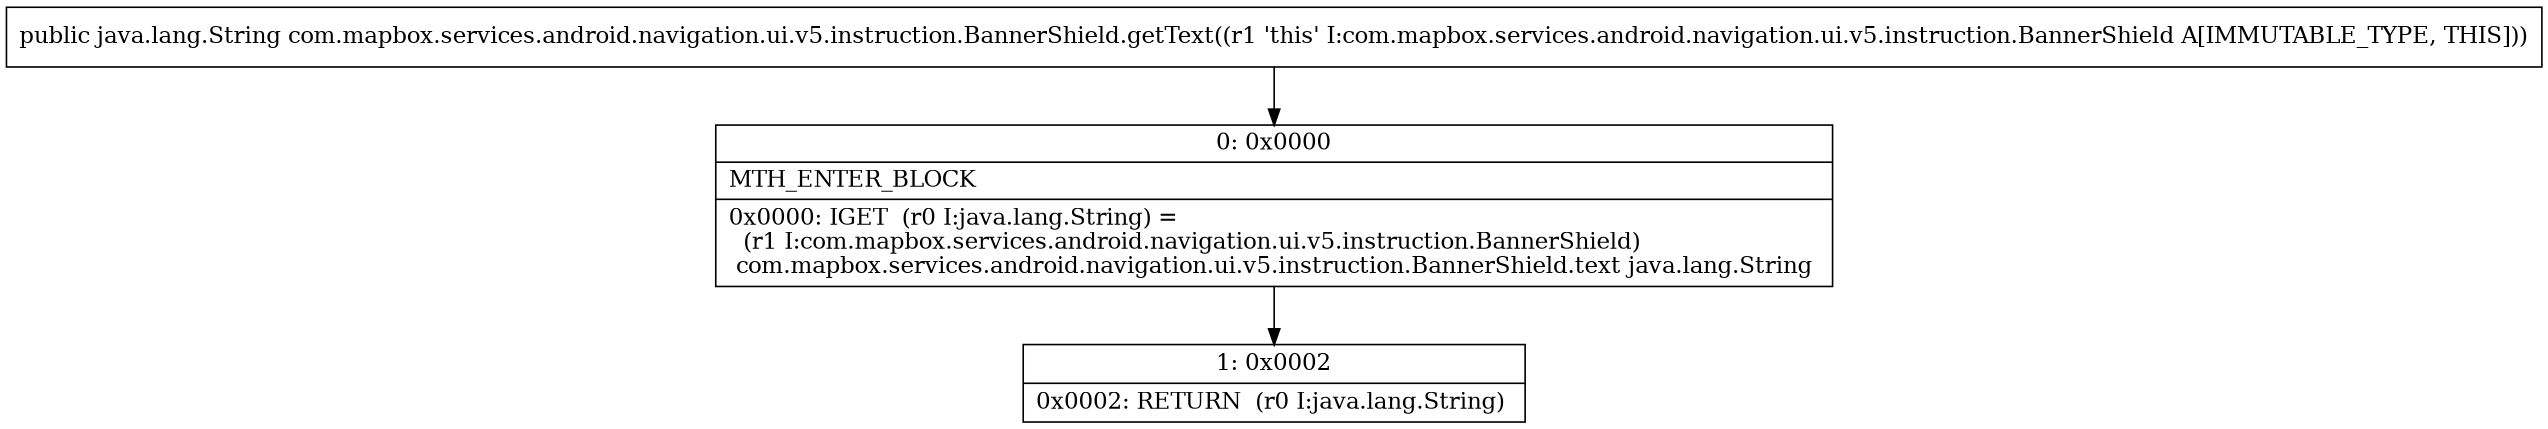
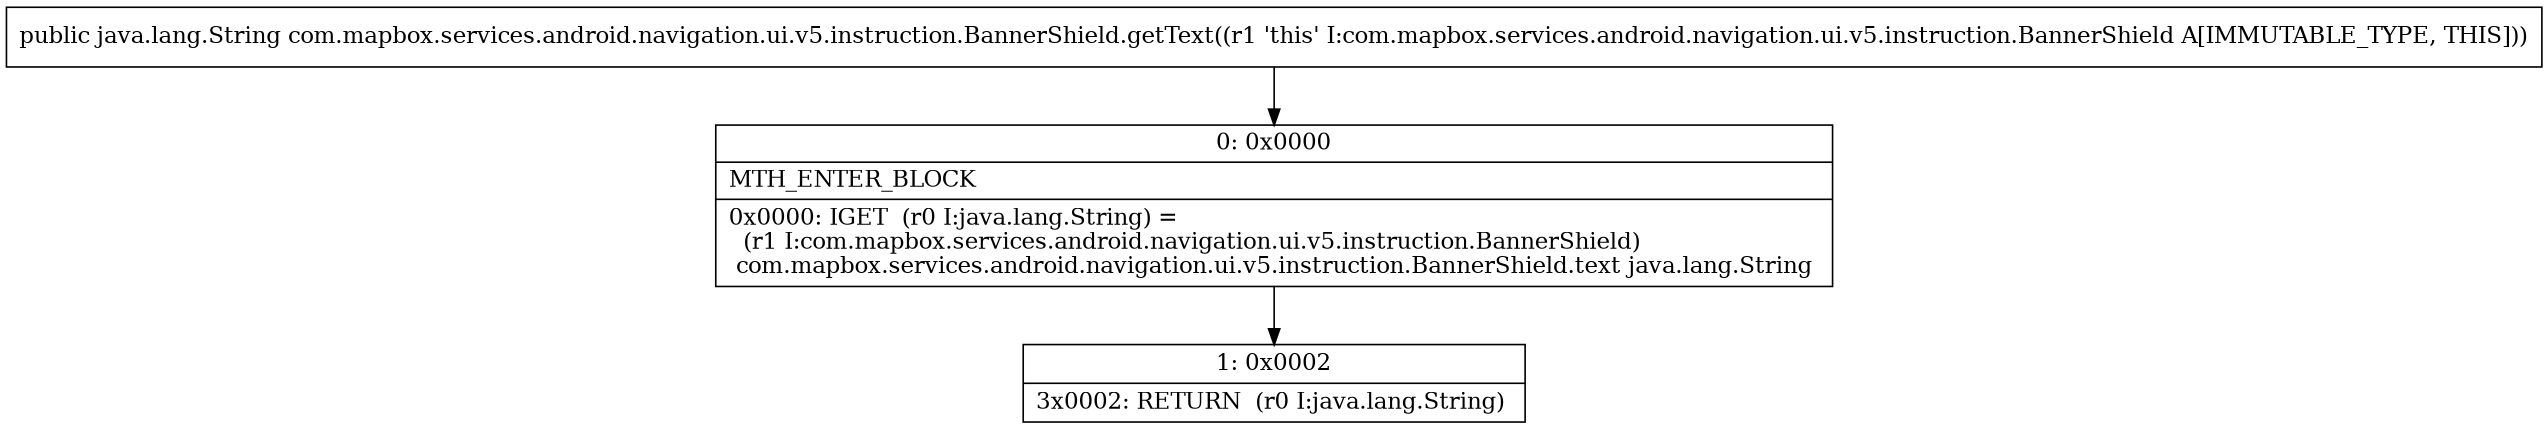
node "1: 0x0002": text "0x0002: RETURN  (r0 I:java.lang.String)" -> "3x0002: RETURN  (r0 I:java.lang.String)"
